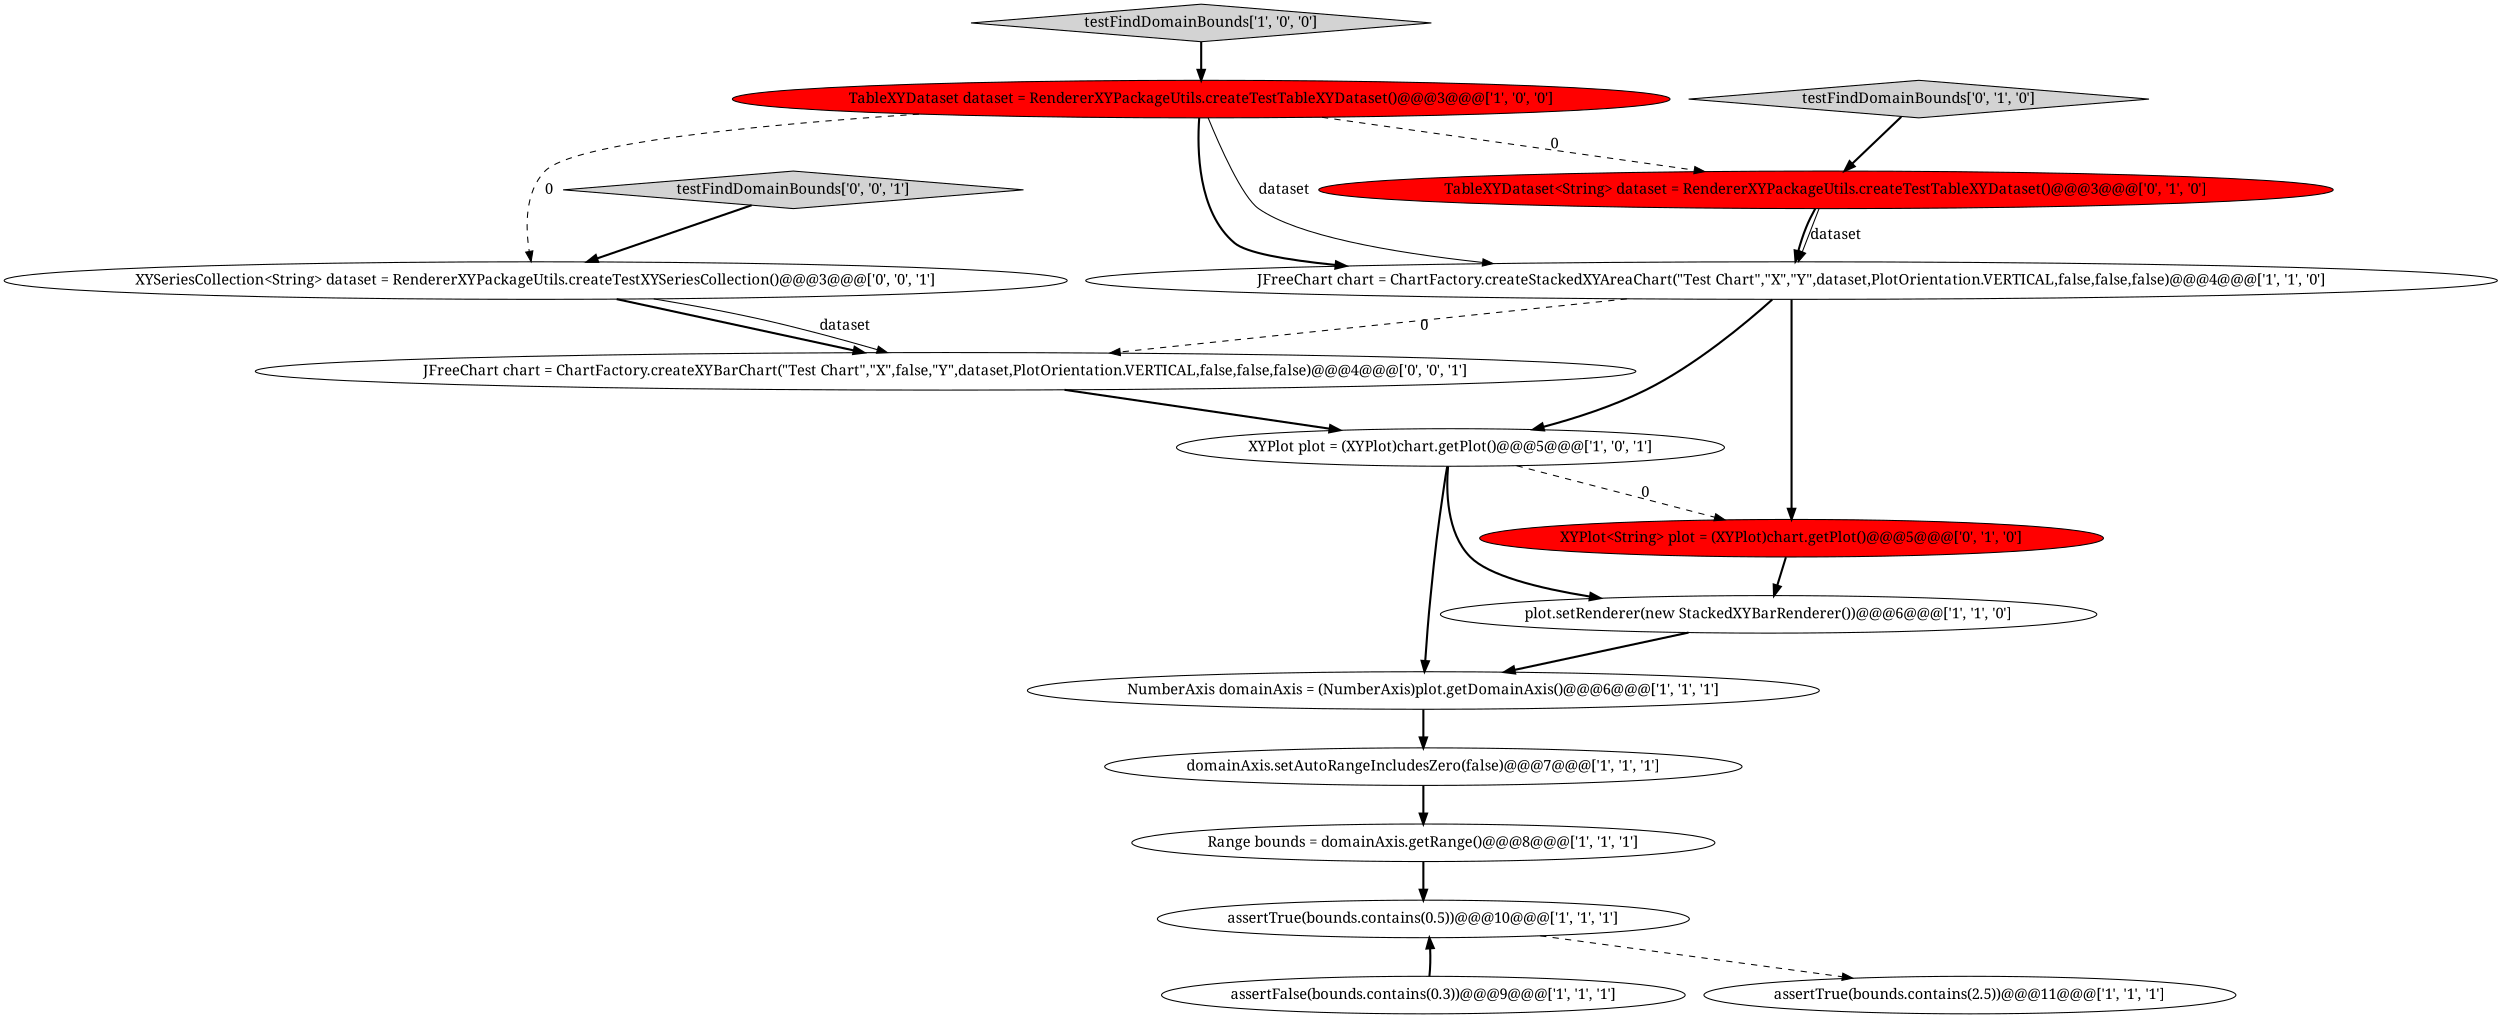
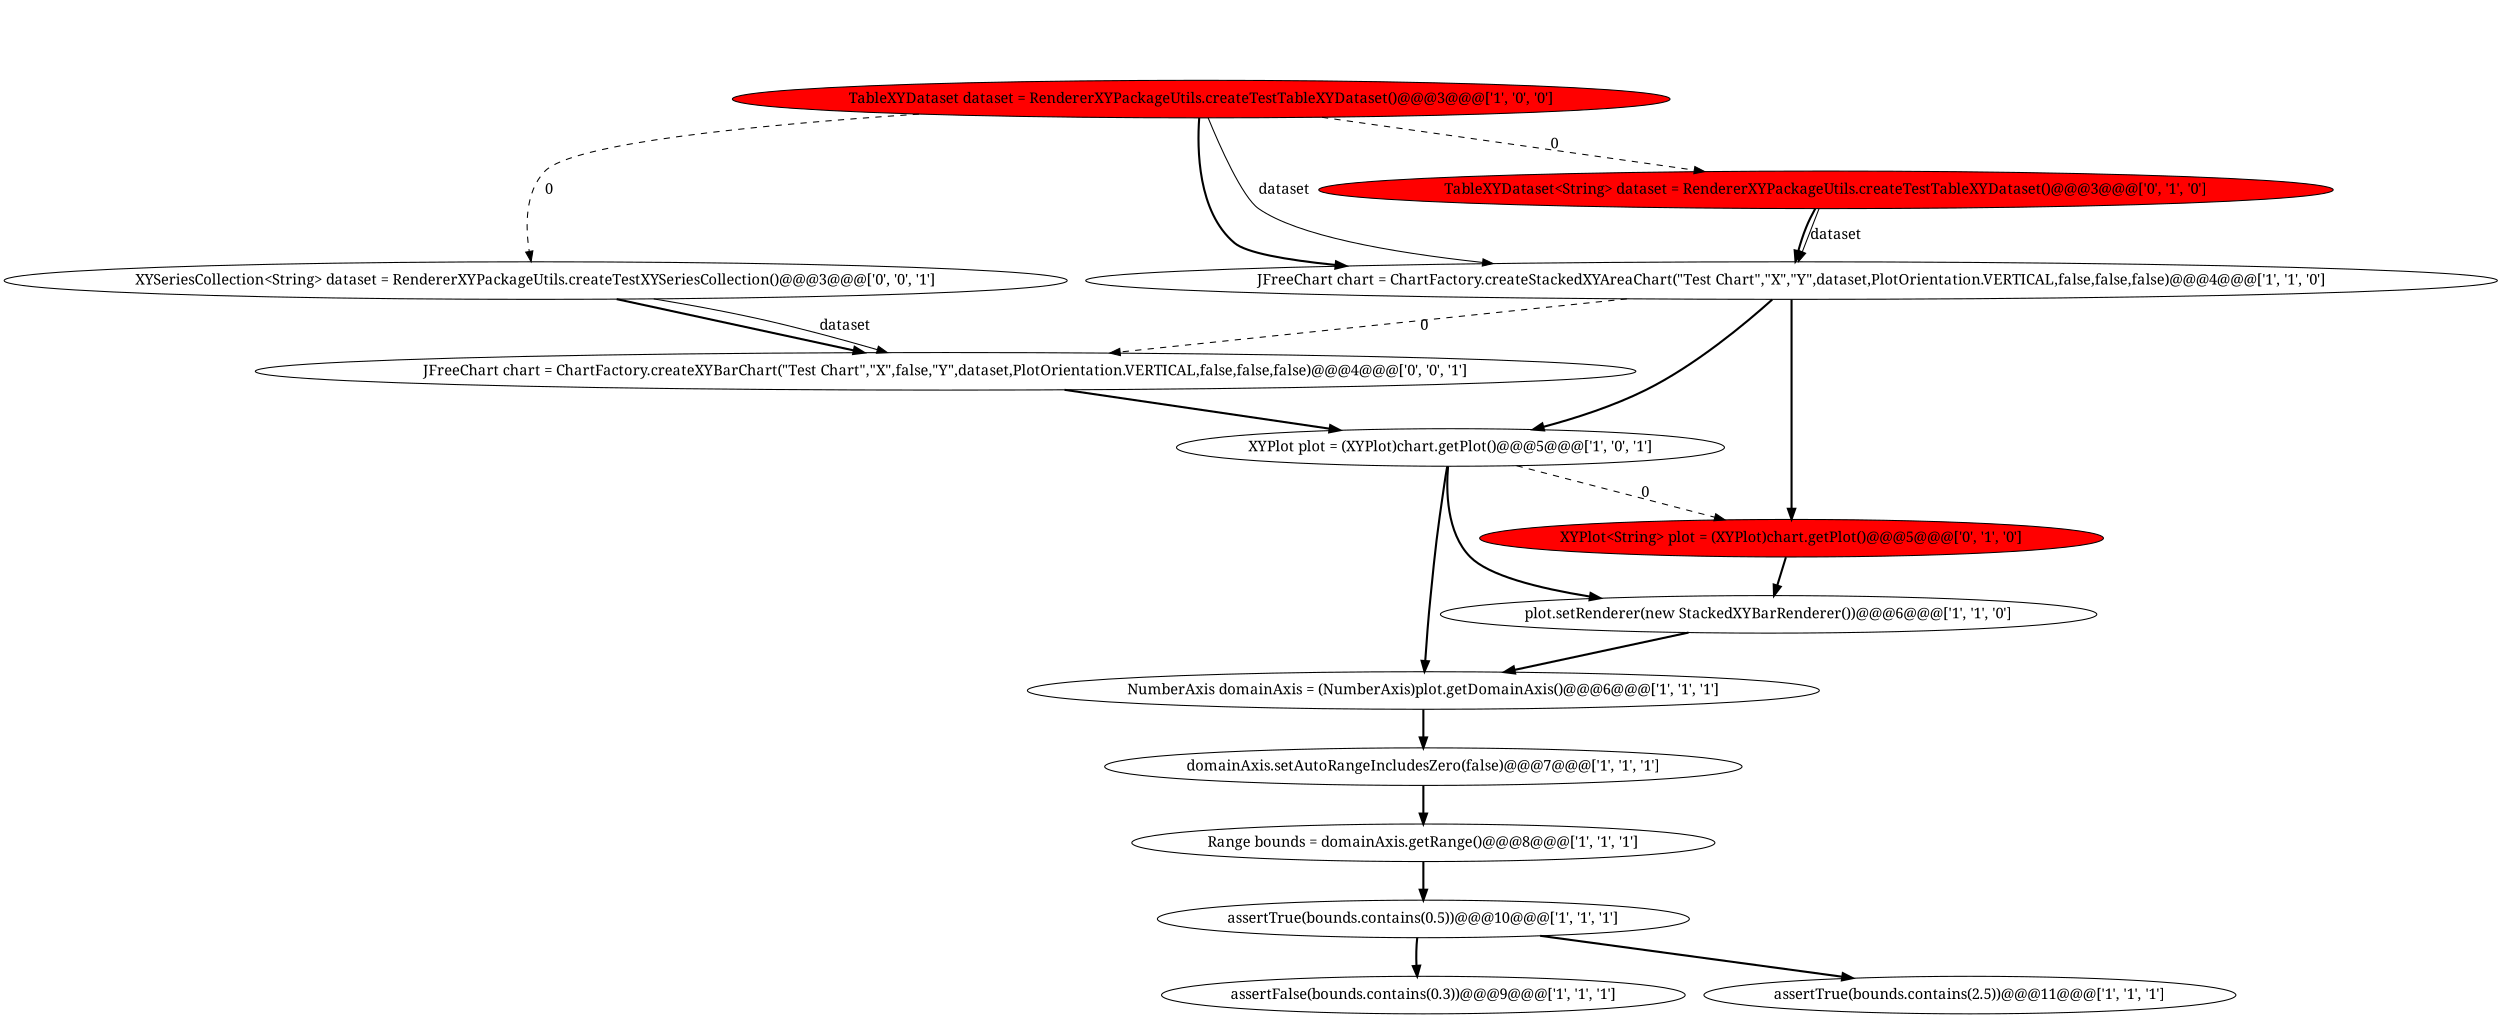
node "testFindDomainBounds['1', '0', '0']": removed
node "testFindDomainBounds['0', '1', '0']": removed
node "testFindDomainBounds['0', '0', '1']": removed
edge "assertTrue(bounds.contains(0.5))@@@10@@@['1', '1', '1']" -> "assertTrue(bounds.contains(2.5))@@@11@@@['1', '1', '1']": style dashed -> bold
edge "assertFalse(bounds.contains(0.3))@@@9@@@['1', '1', '1']" -> "assertTrue(bounds.contains(0.5))@@@10@@@['1', '1', '1']": reversed
